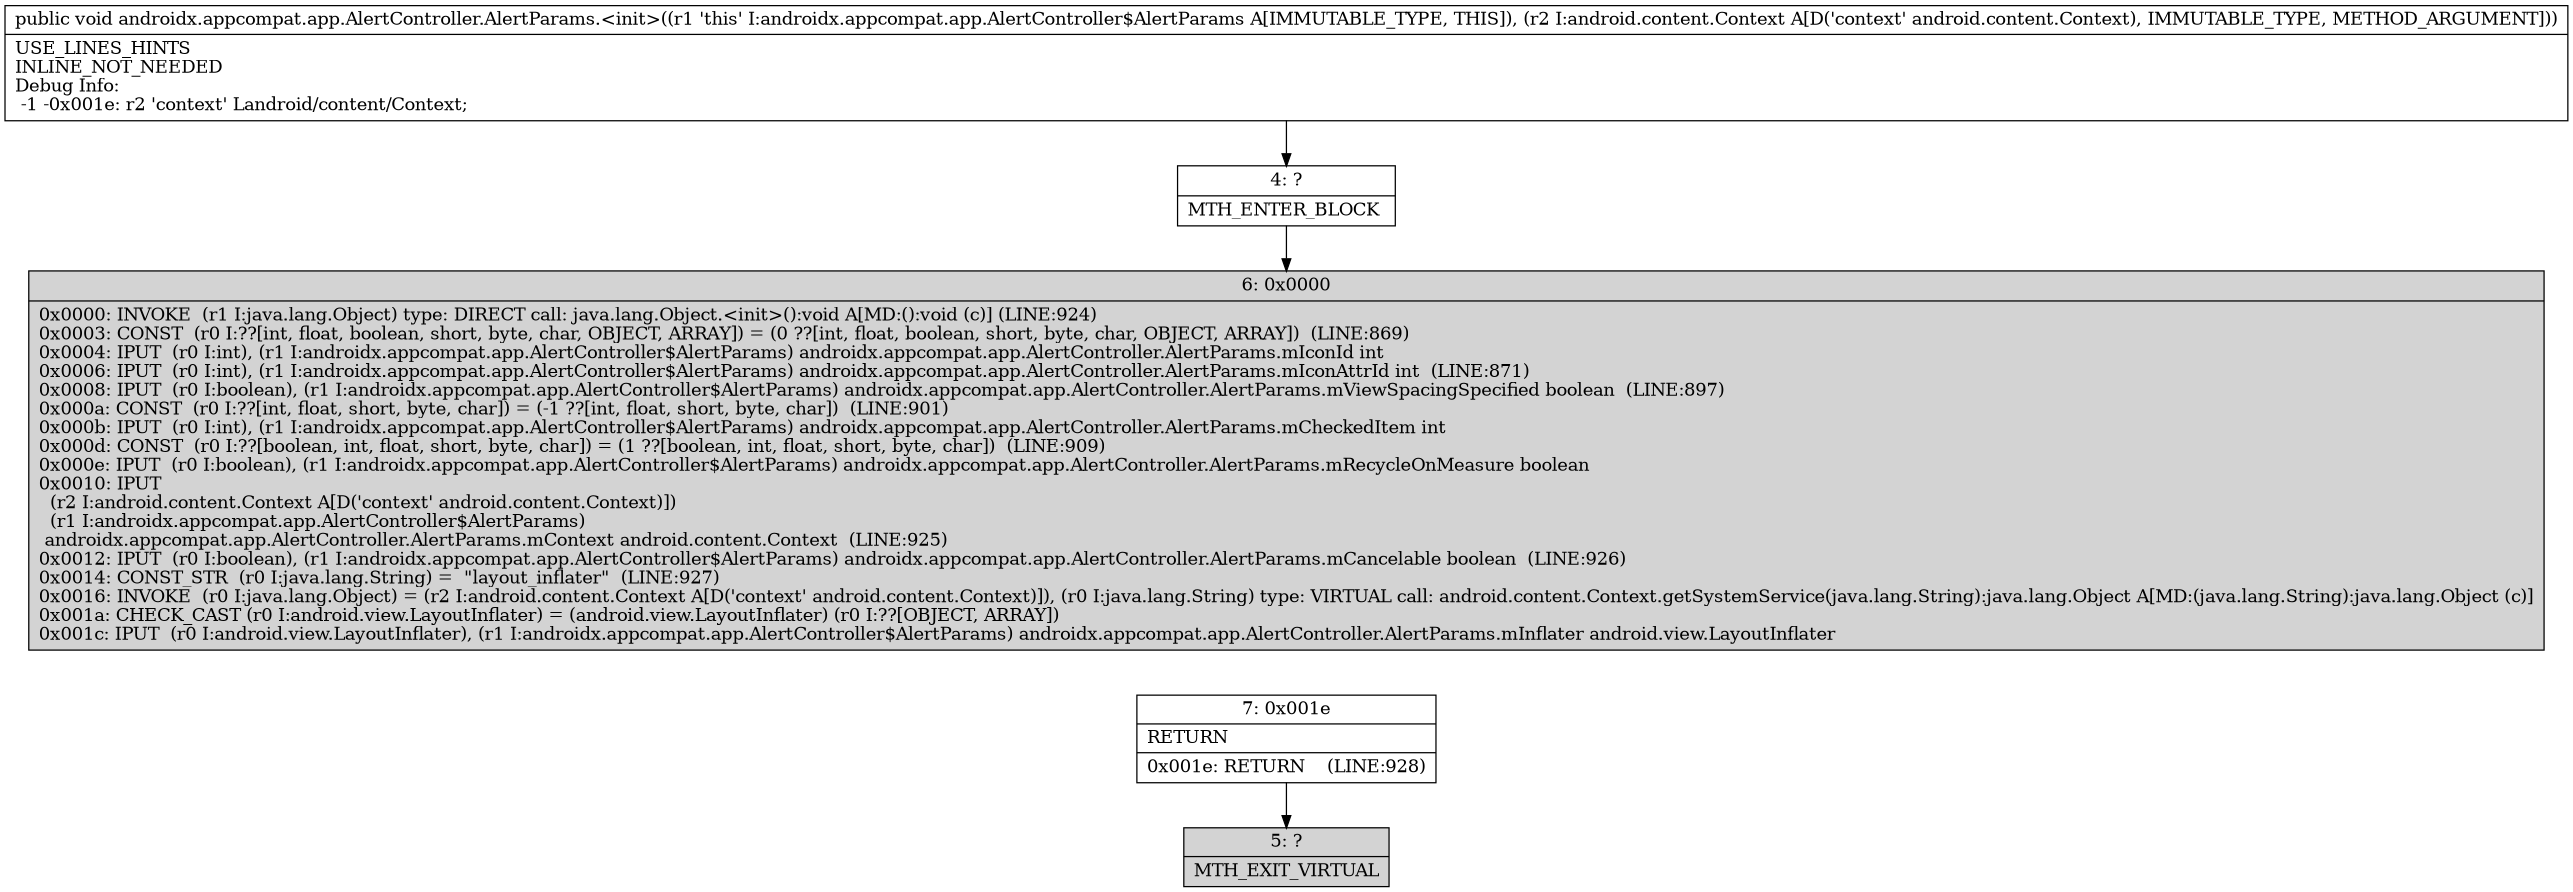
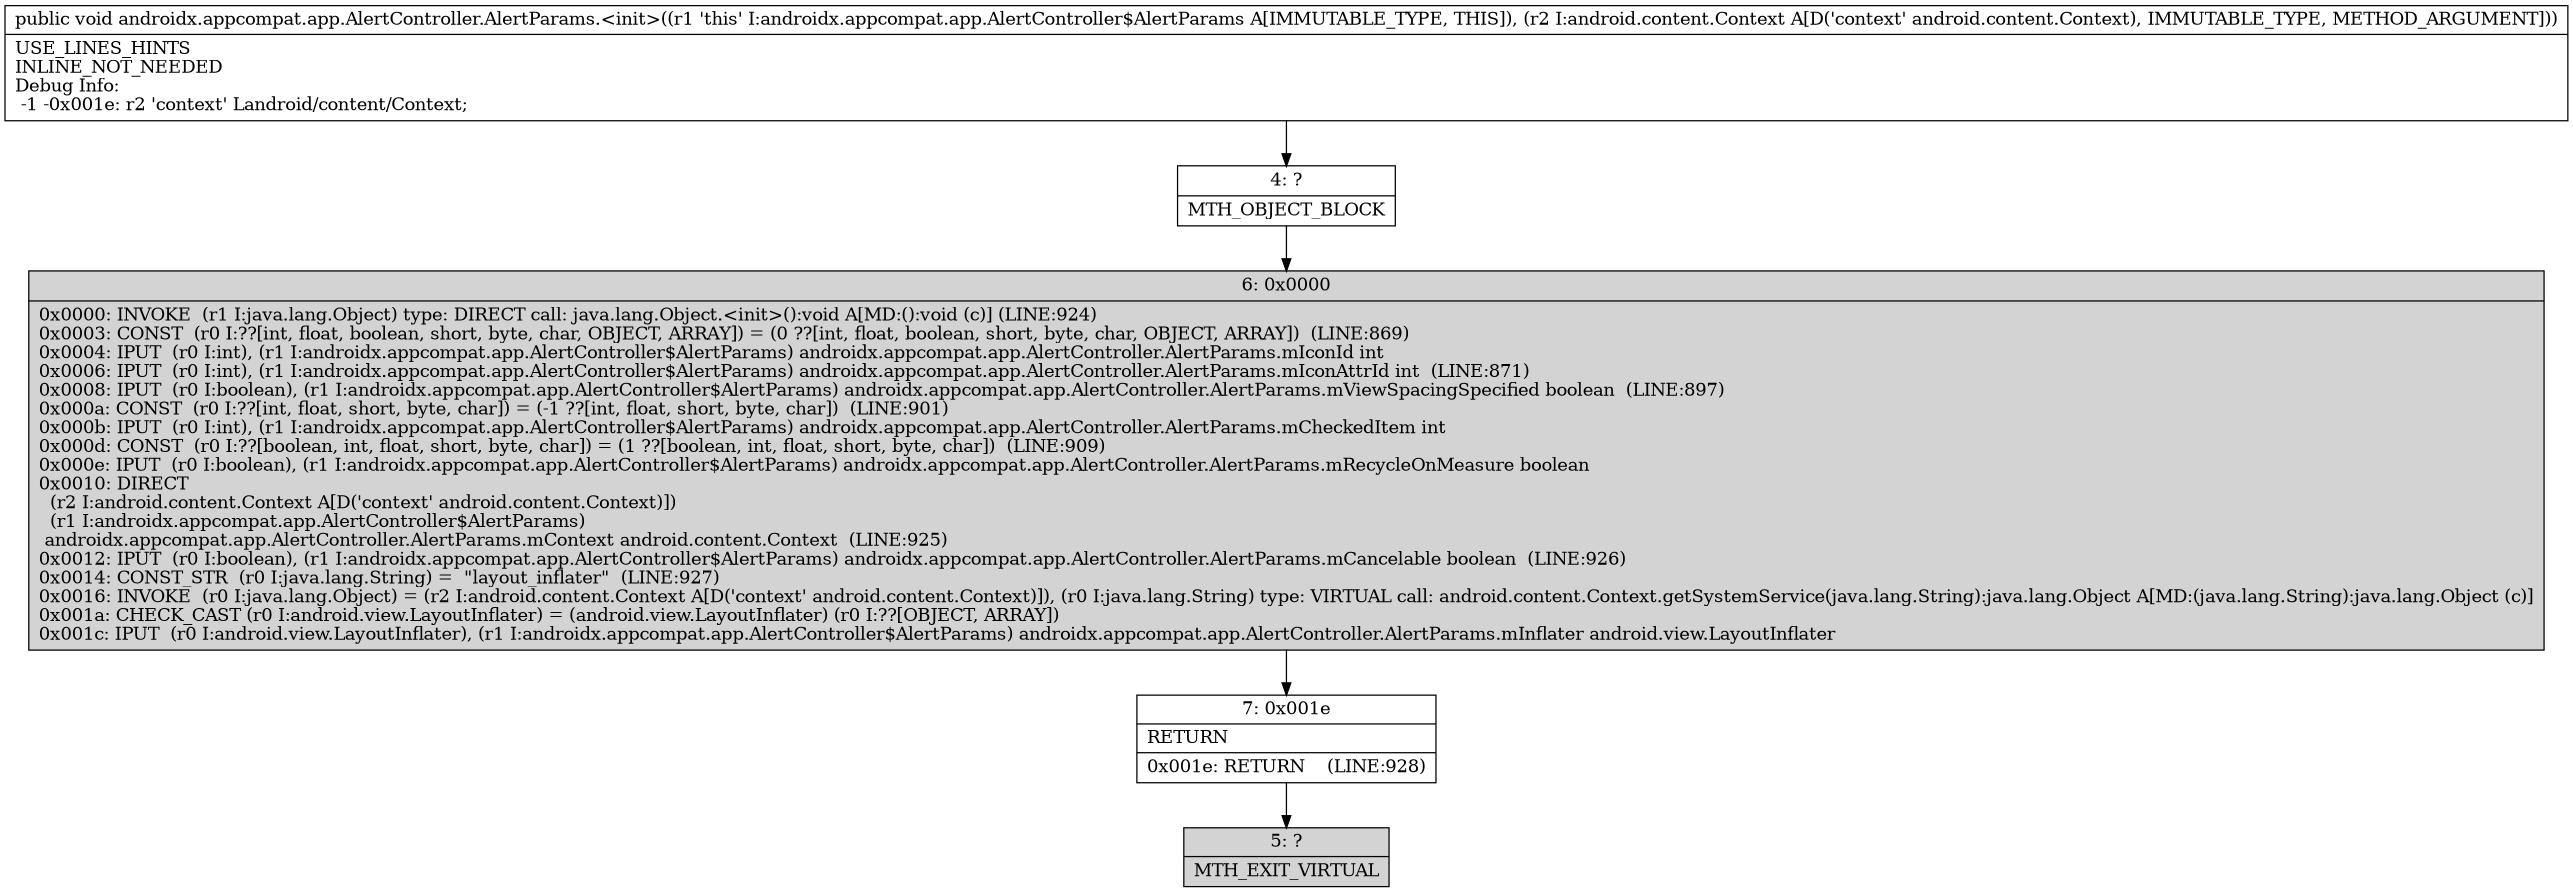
node "4: ?": text "MTH_ENTER_BLOCK" -> "MTH_OBJECT_BLOCK"
node "6: 0x0000": text "0x0010: IPUT" -> "0x0010: DIRECT"
edge "6: 0x0000" -> "7: 0x001e": added
